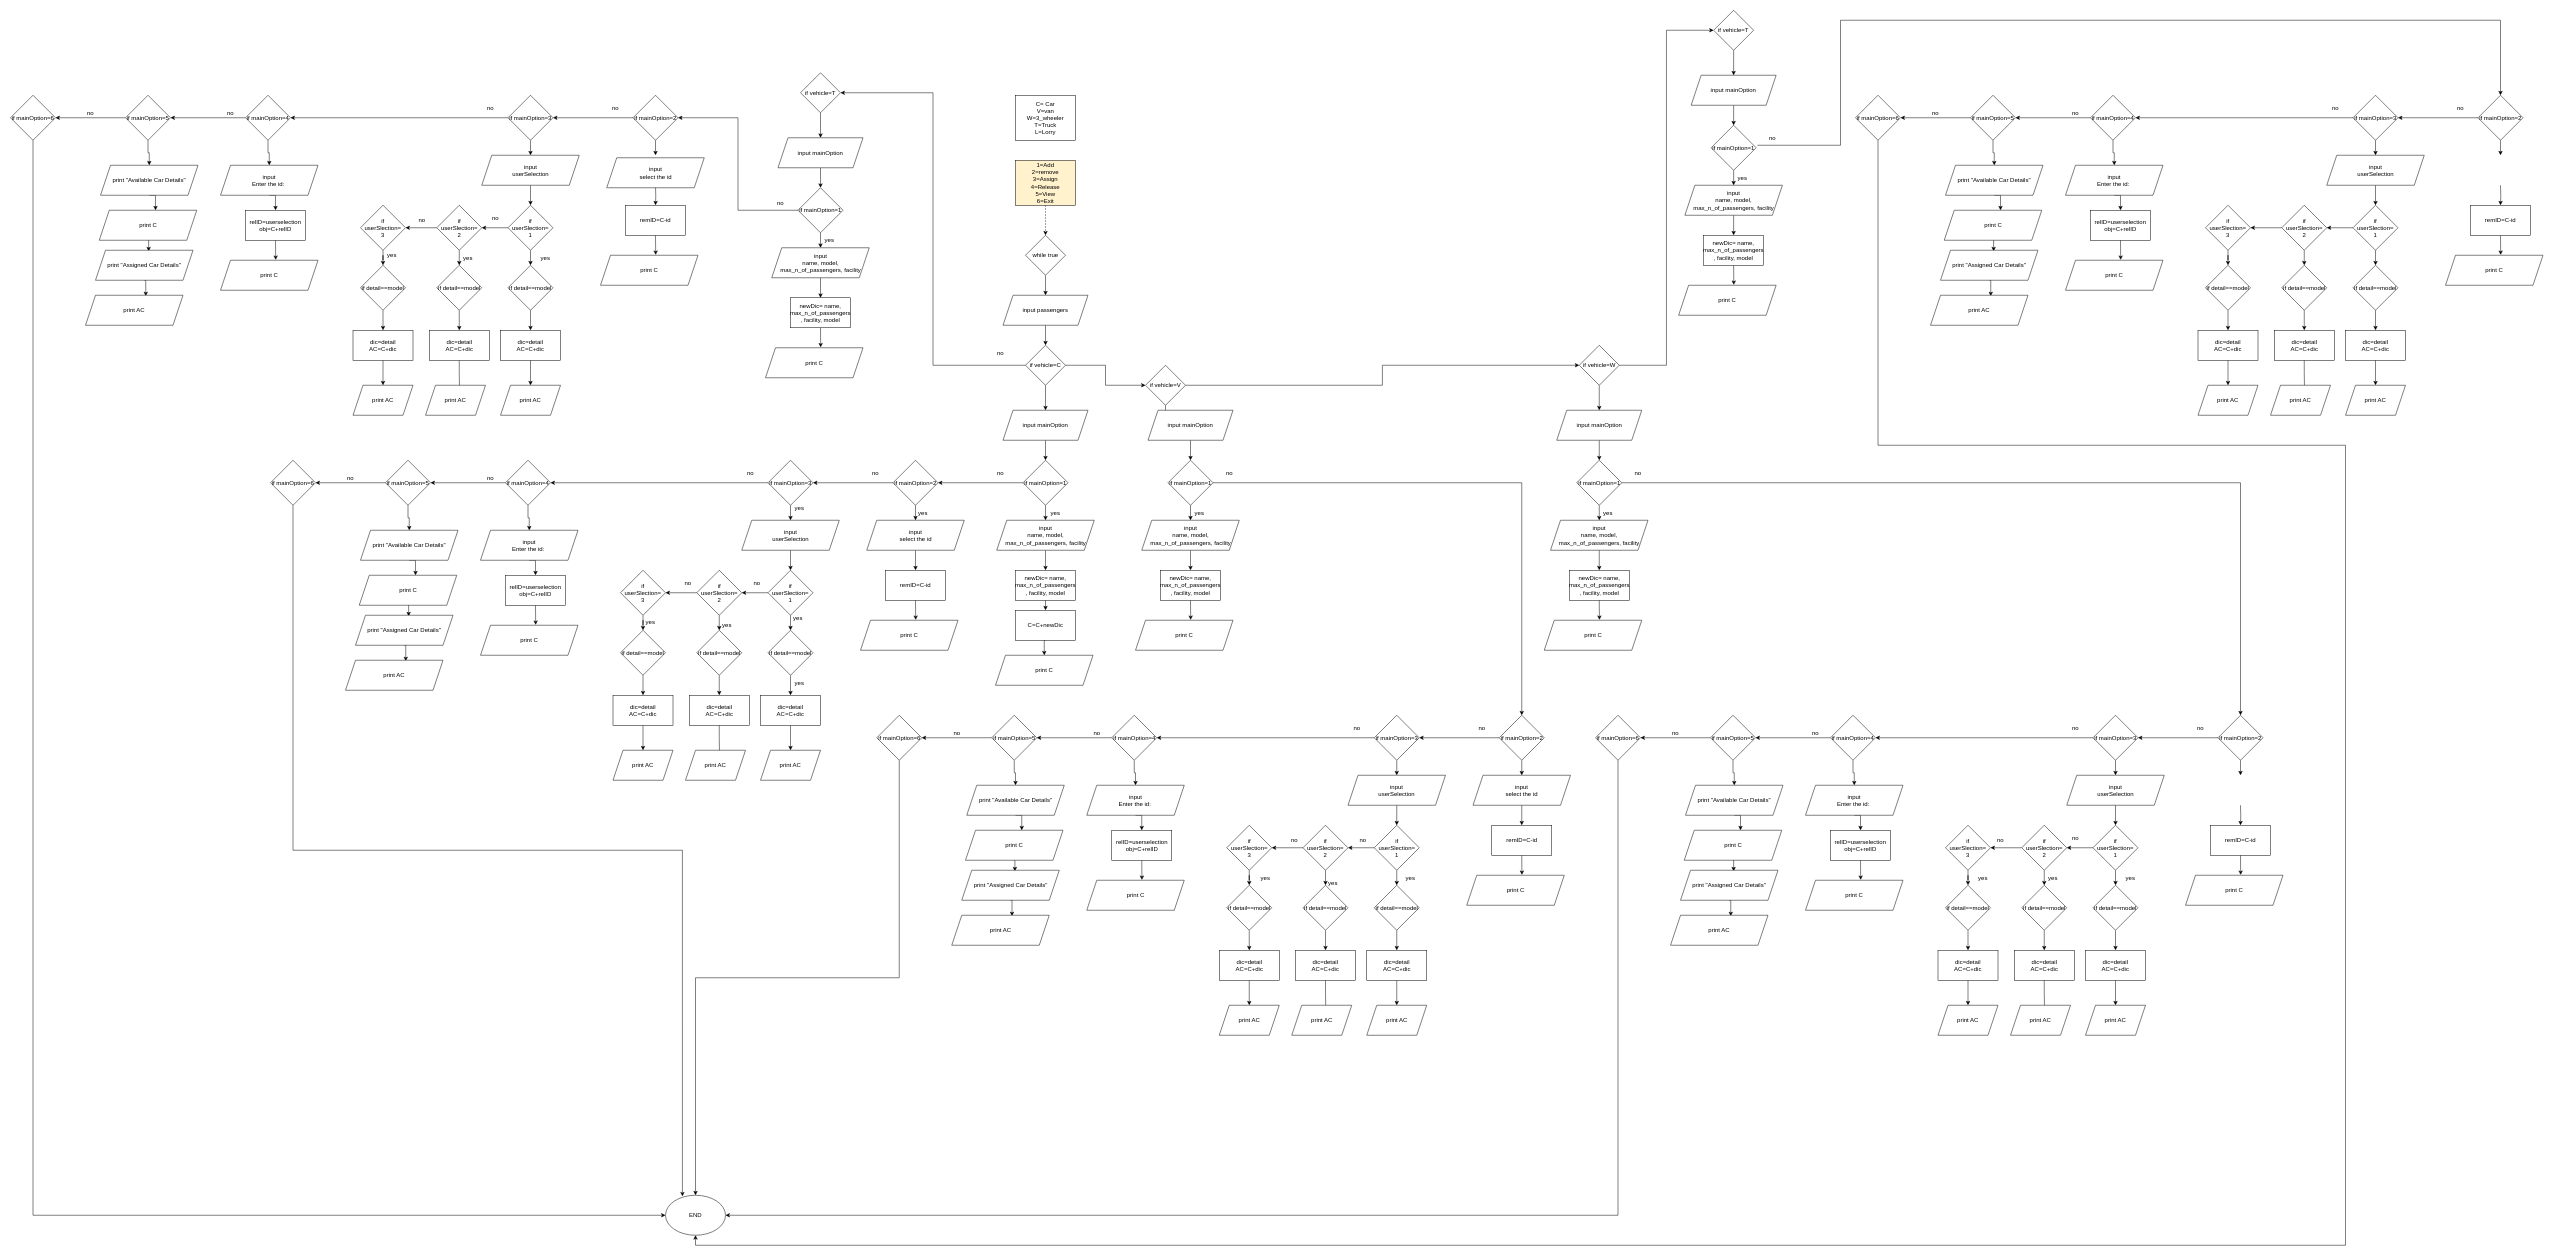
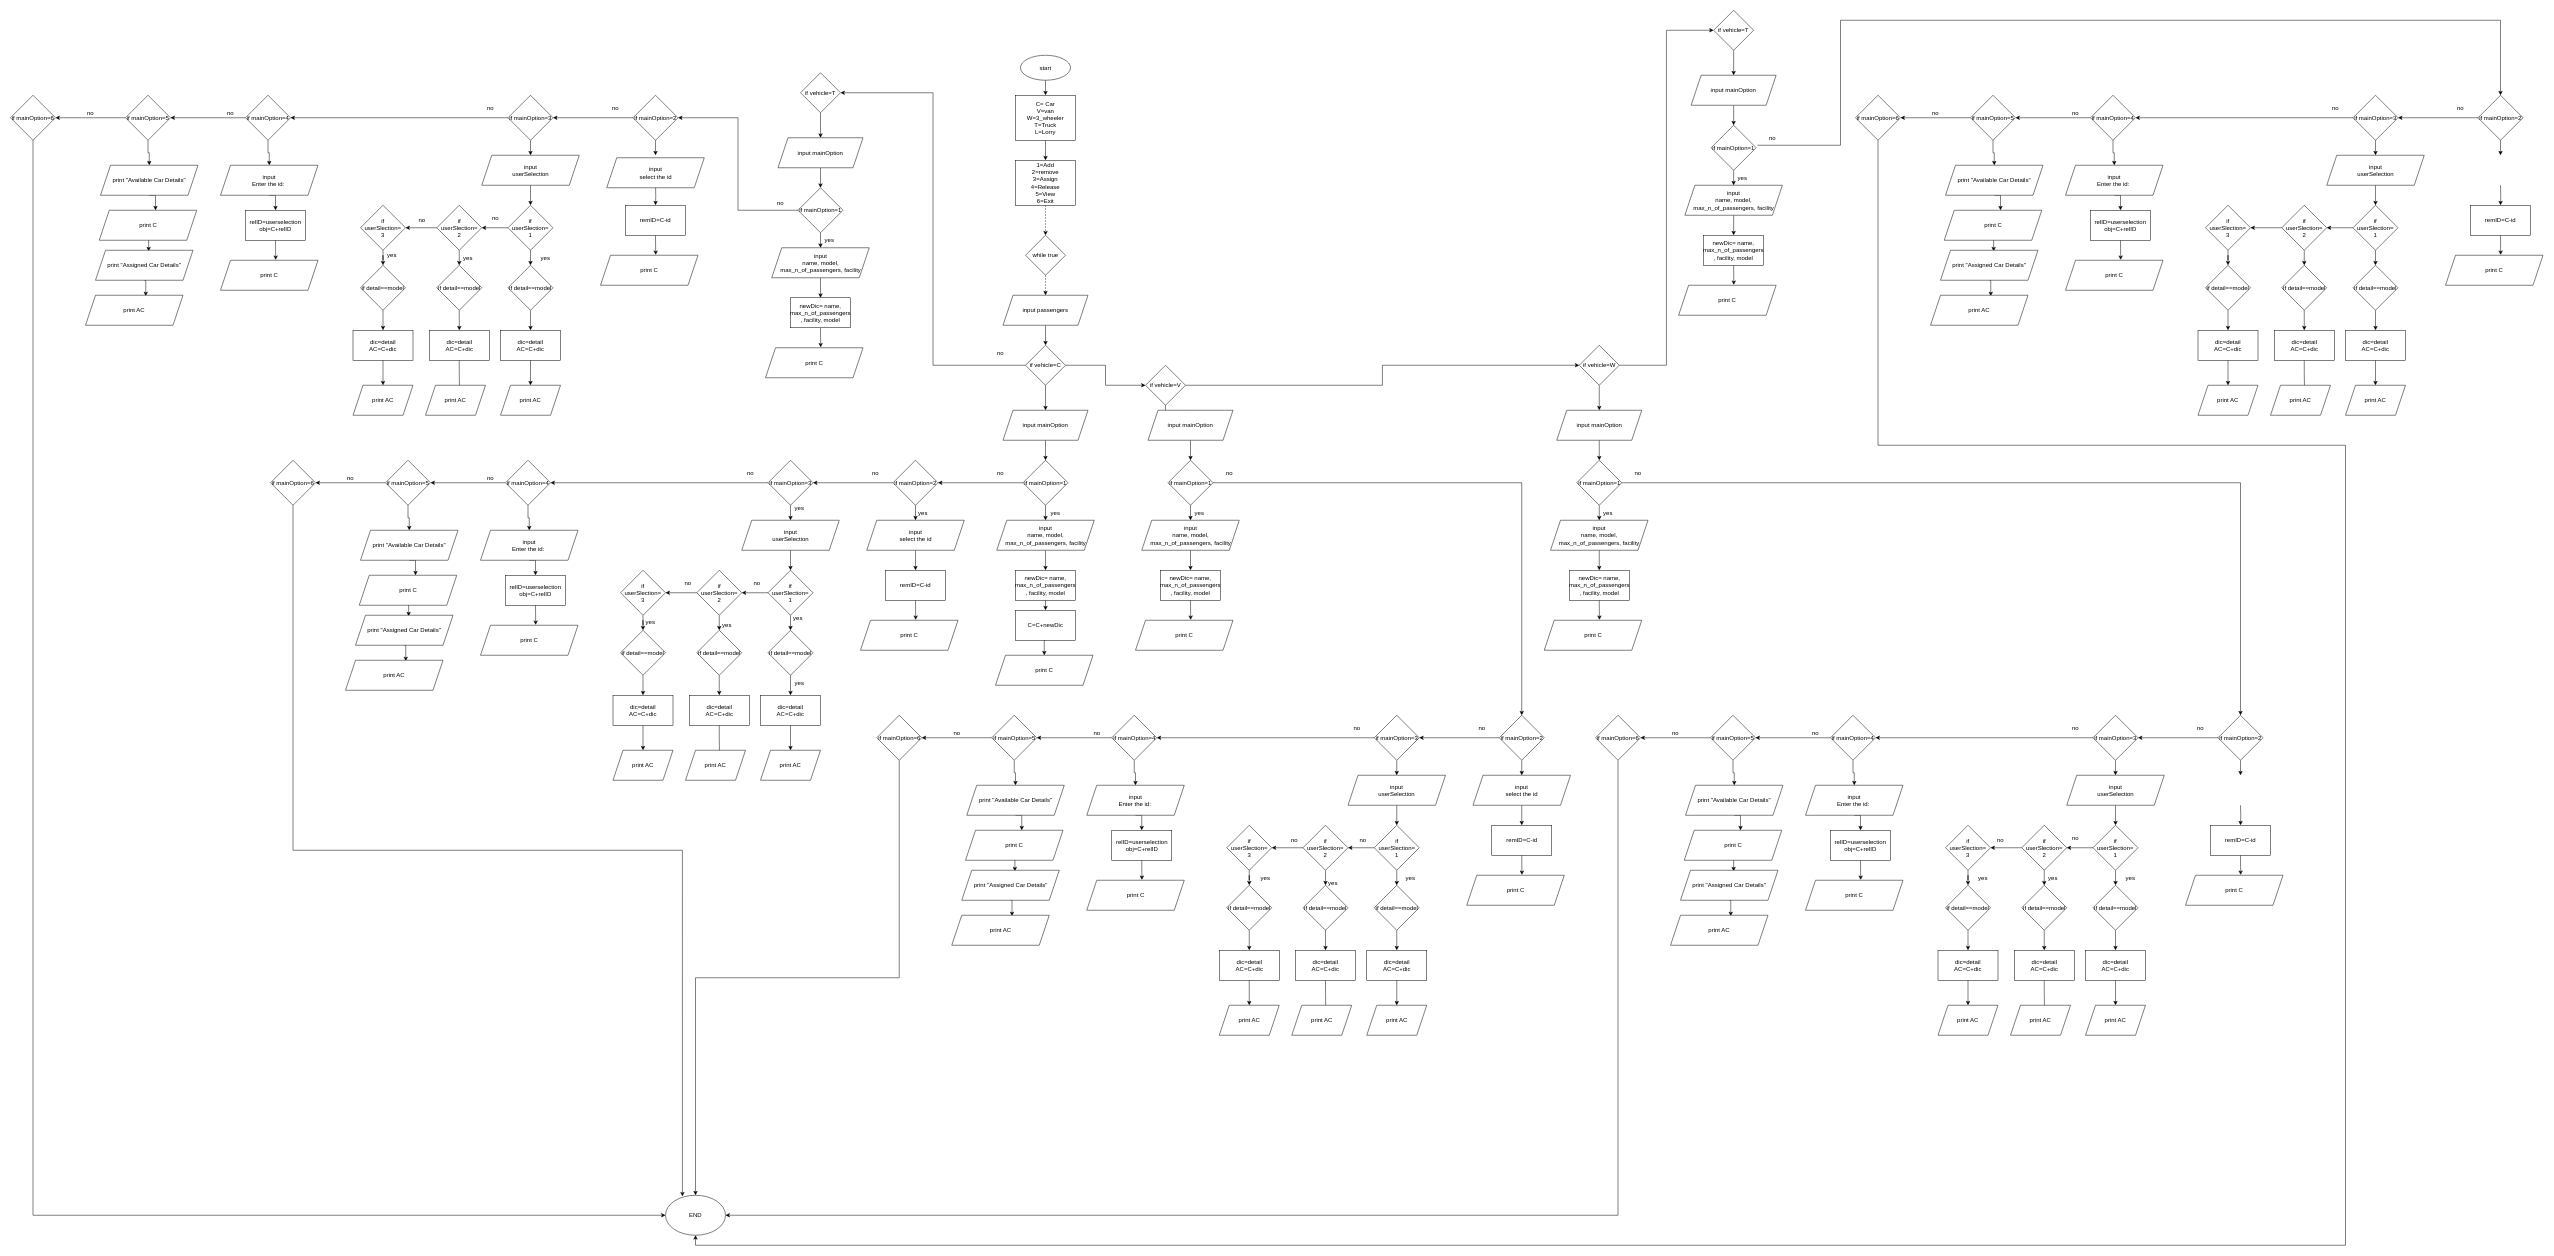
node "start": added
edge "start" -> "C= Car V=van W=3_wheeler T=Truck L=Lorry": added
edge "C= Car V=van W=3_wheeler T=Truck L=Lorry" -> "1=Add 2=remove 3=Assign 4=Release 5=View 6=Exit": added
node "1=Add 2=remove 3=Assign 4=Release 5=View 6=Exit": fillcolor #fff2cc -> #ffffff
edge "while true" -> "input passengers": style solid -> dashed
